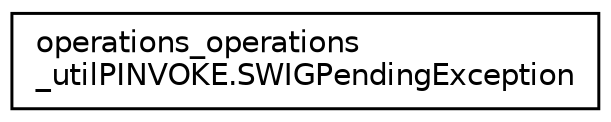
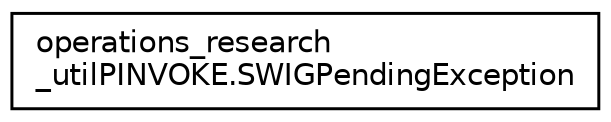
node "operations_operations _utilPINVOKE.SWIGPendingException": label "operations_operations _utilPINVOKE.SWIGPendingException" -> "operations_research _utilPINVOKE.SWIGPendingException"
